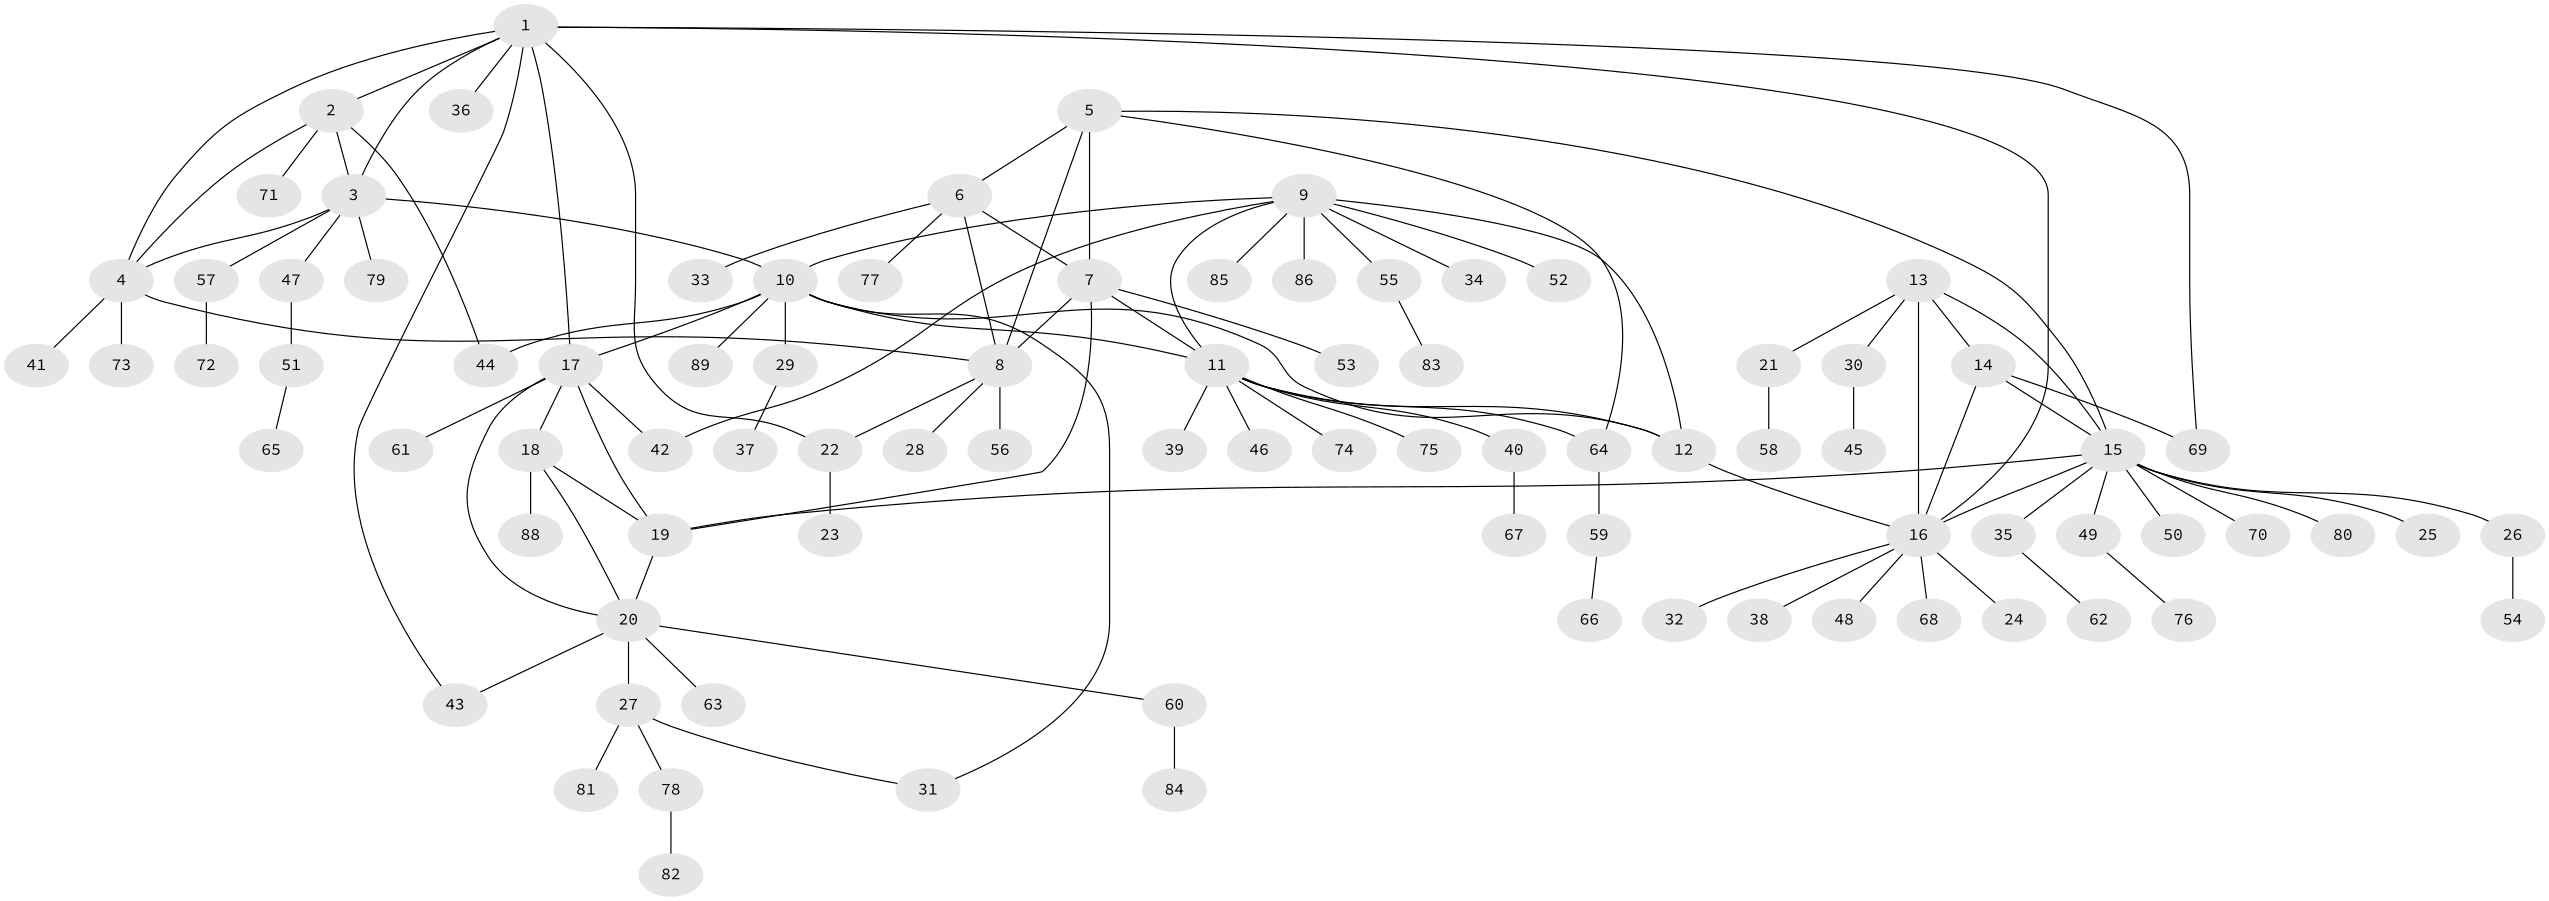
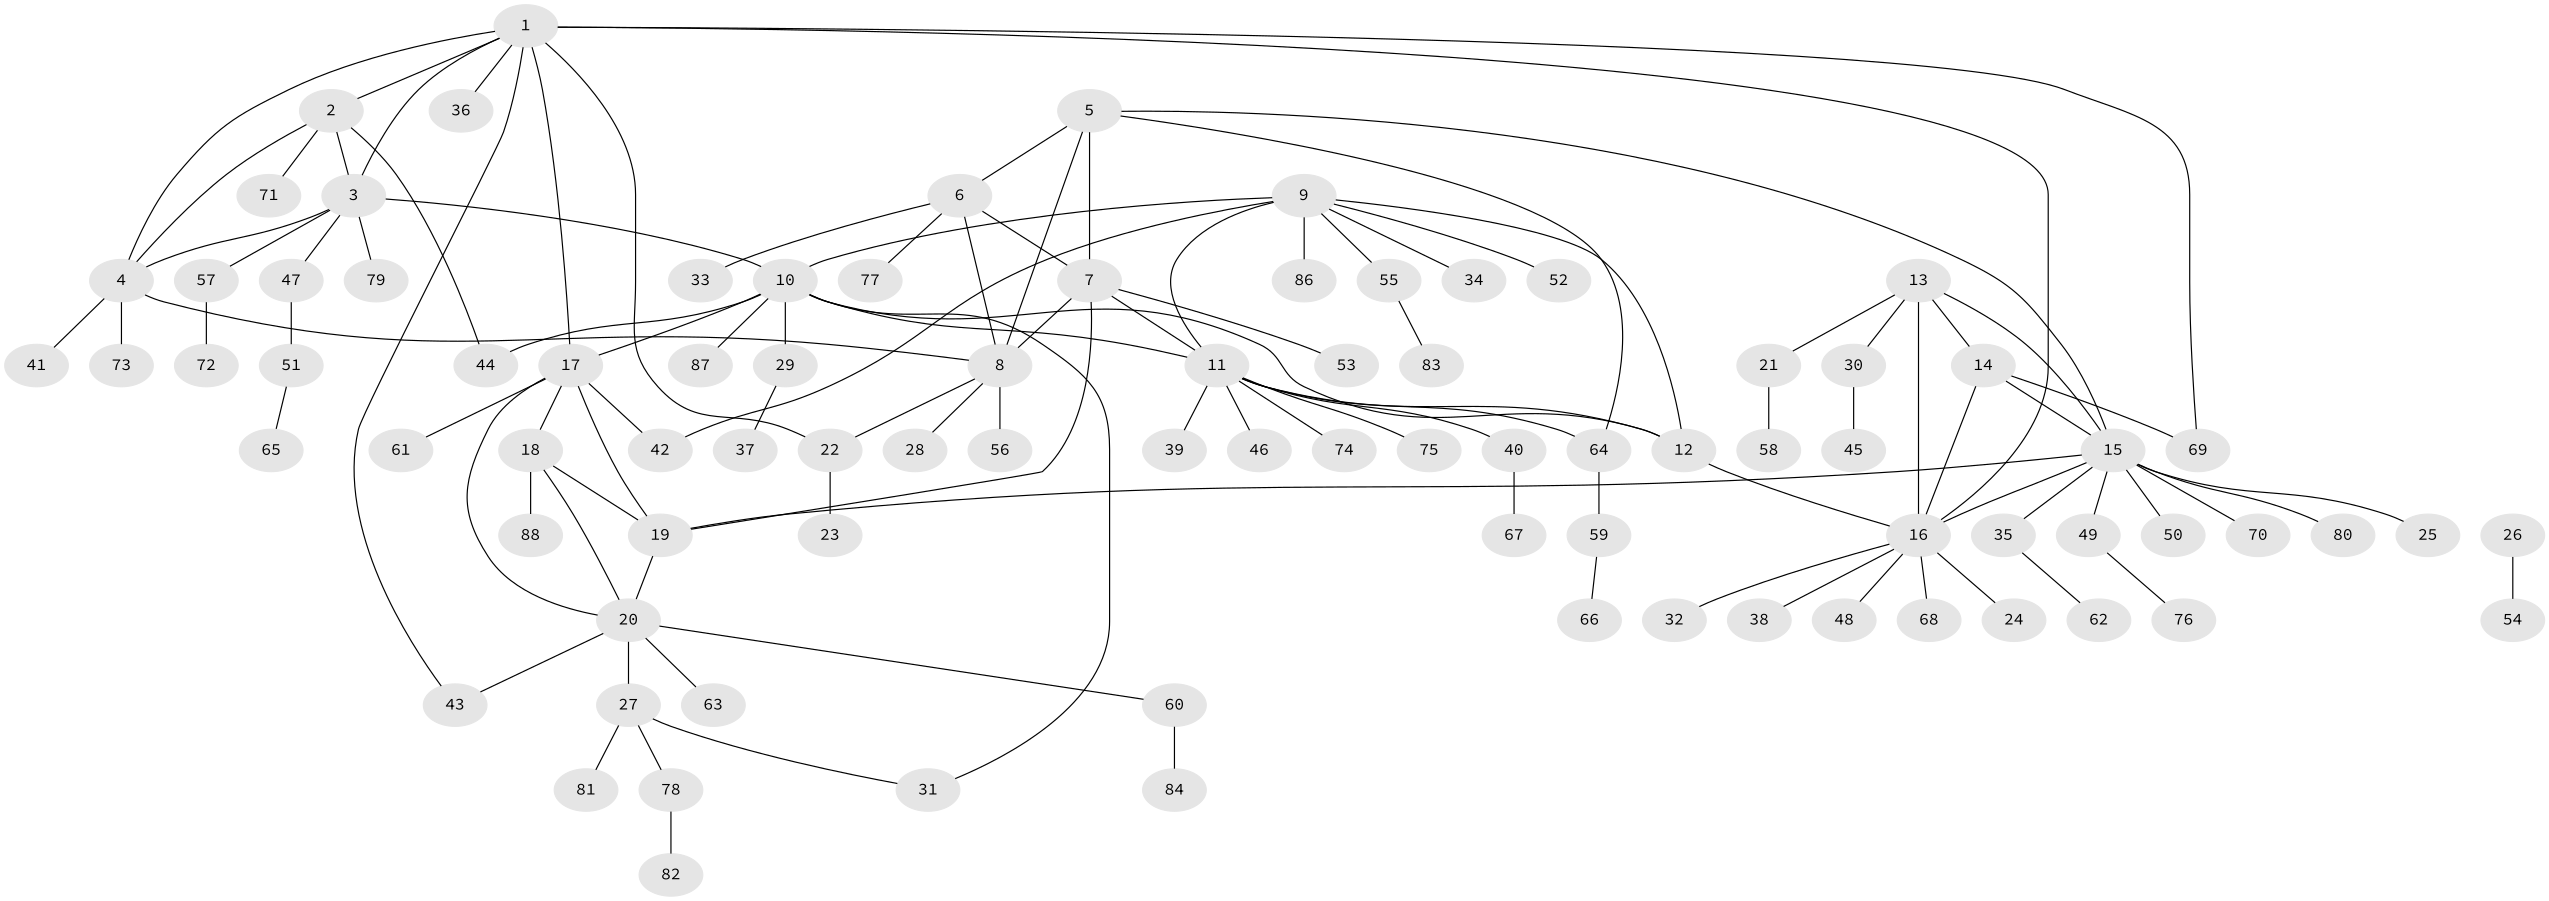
node "85": removed
node "89": label "89" -> "87"
edge "15" -- "26": removed
